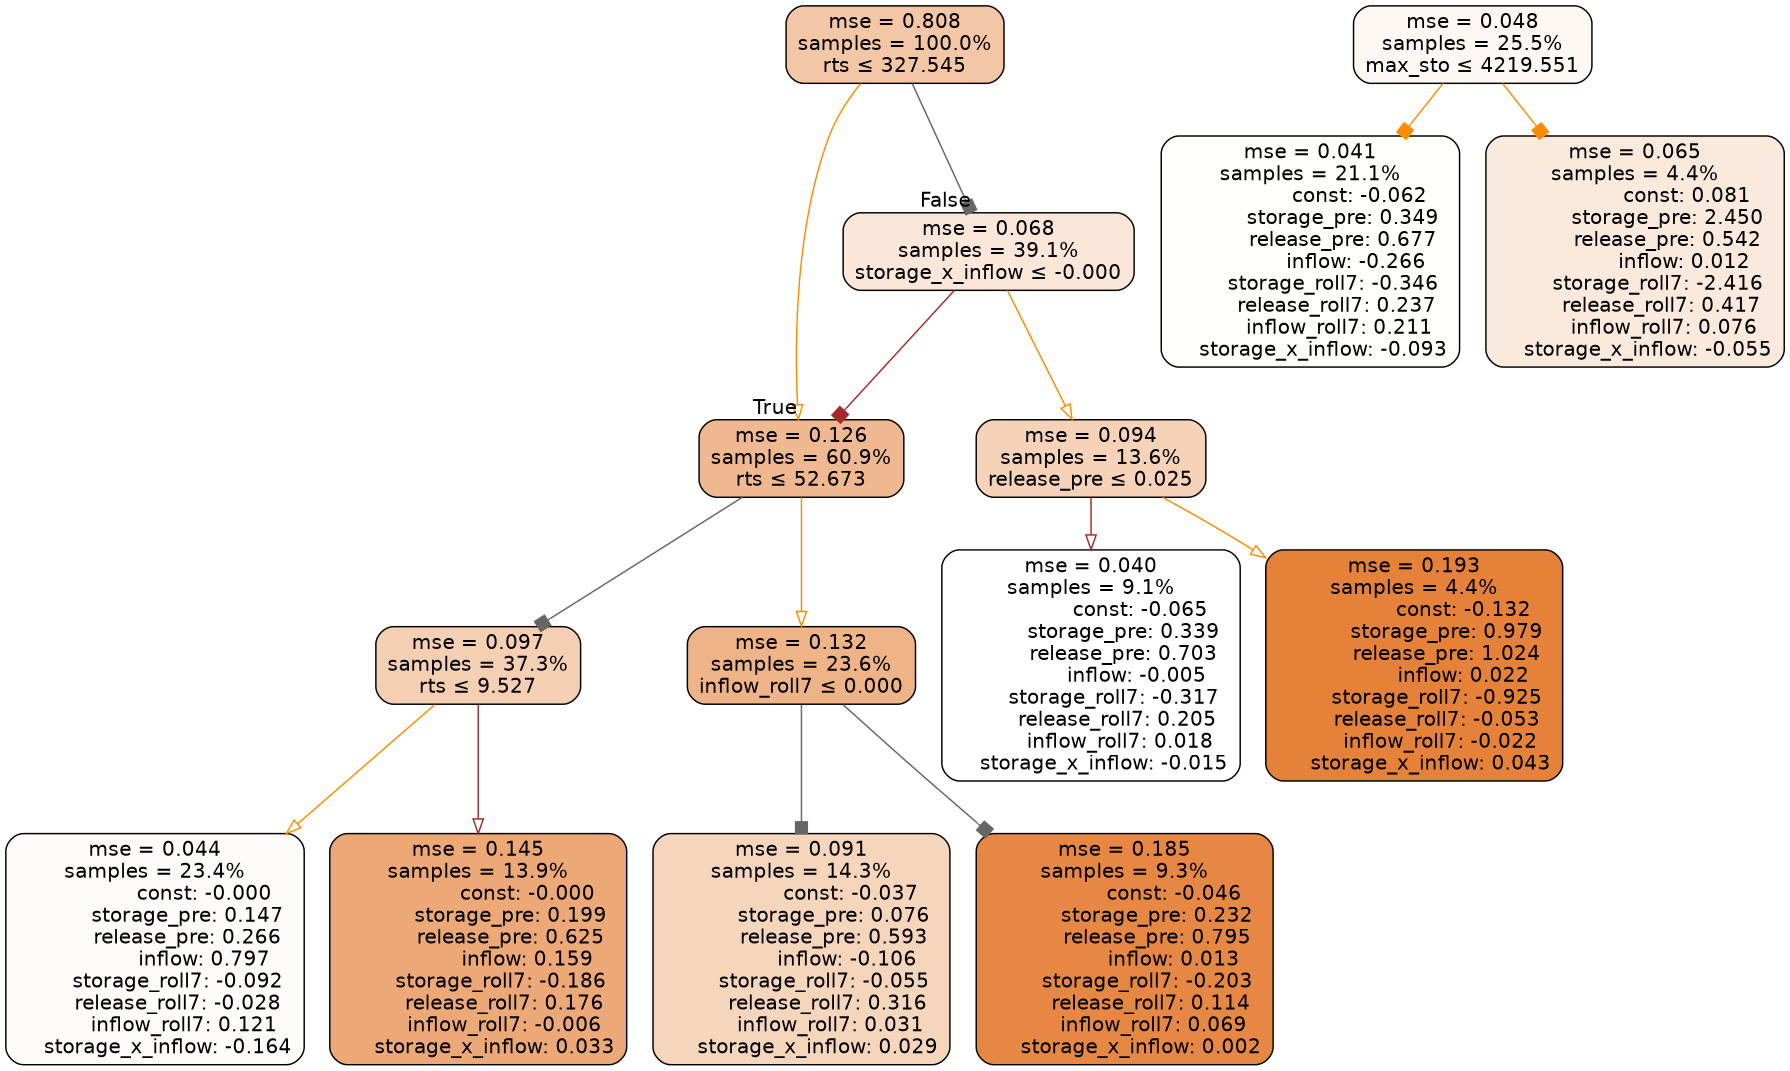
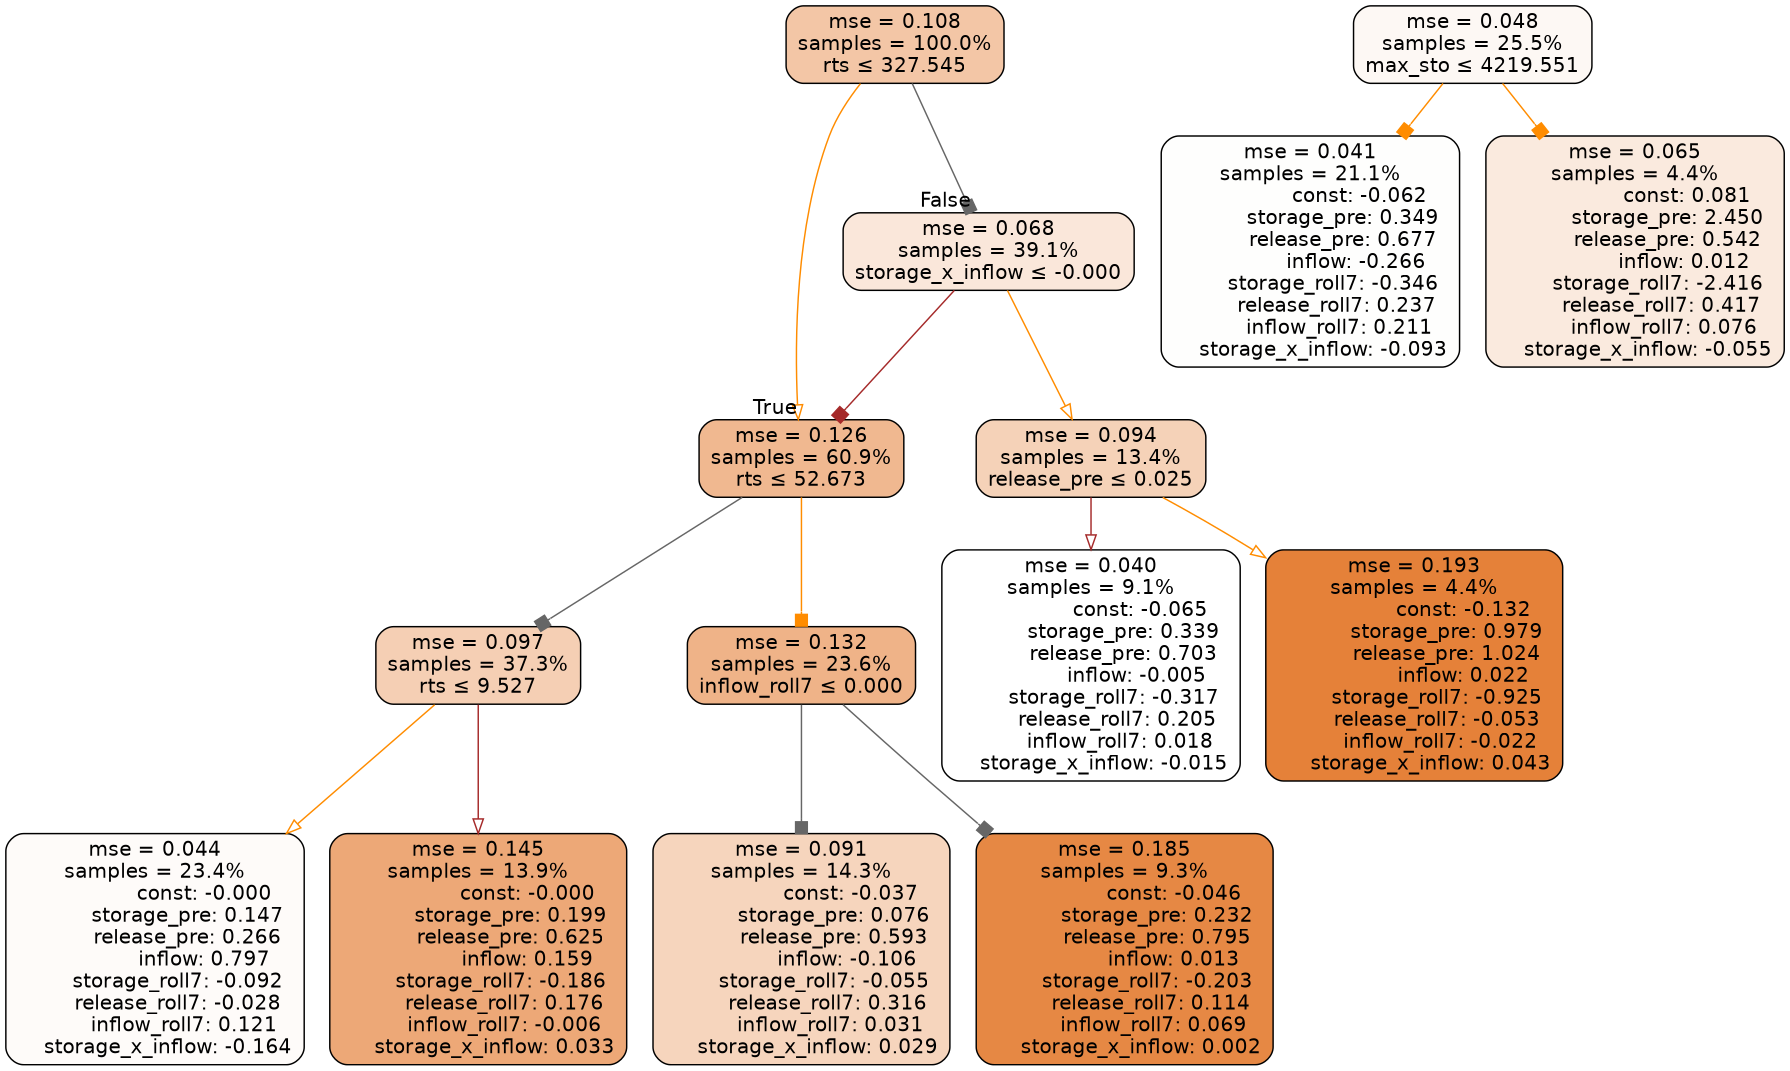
node "mse = 0.808 samples = 100.0% rts ≤ 327.545": label "mse = 0.808 samples = 100.0% rts ≤ 327.545" -> "mse = 0.108 samples = 100.0% rts ≤ 327.545"
node "mse = 0.094 samples = 13.6% release_pre ≤ 0.025": label "mse = 0.094 samples = 13.6% release_pre ≤ 0.025" -> "mse = 0.094 samples = 13.4% release_pre ≤ 0.025"
edge "mse = 0.126 samples = 60.9% rts ≤ 52.673" -> "mse = 0.132 samples = 23.6% inflow_roll7 ≤ 0.000": arrowhead onormal -> box
